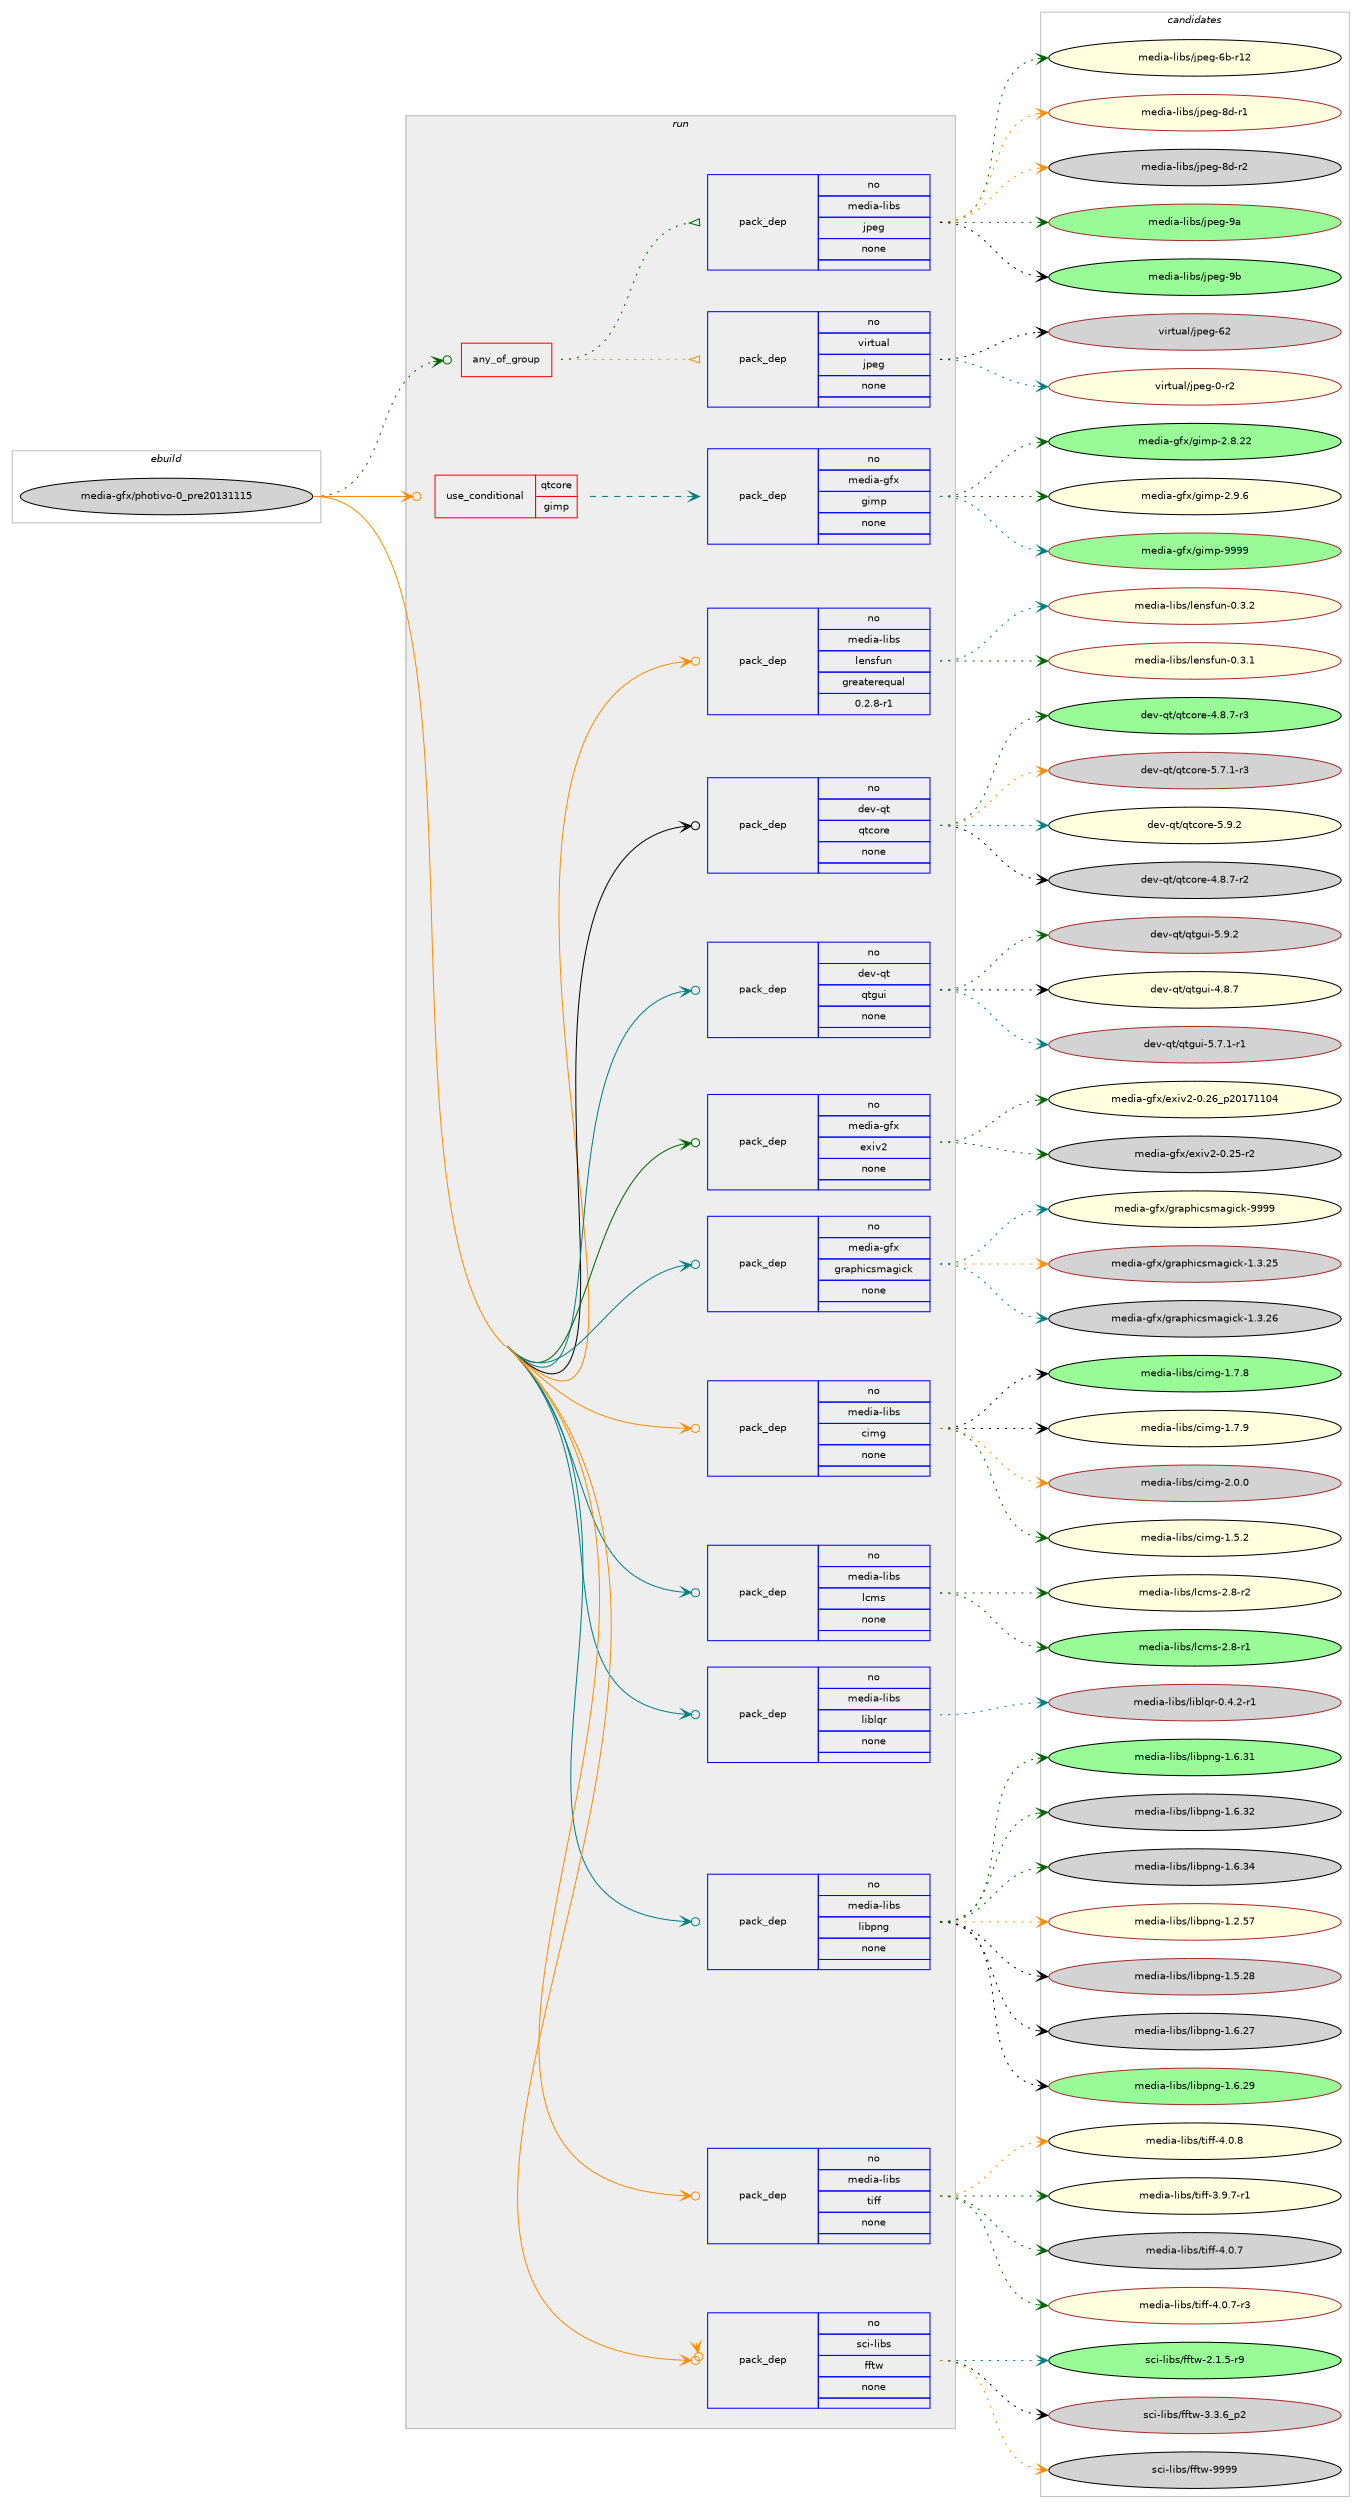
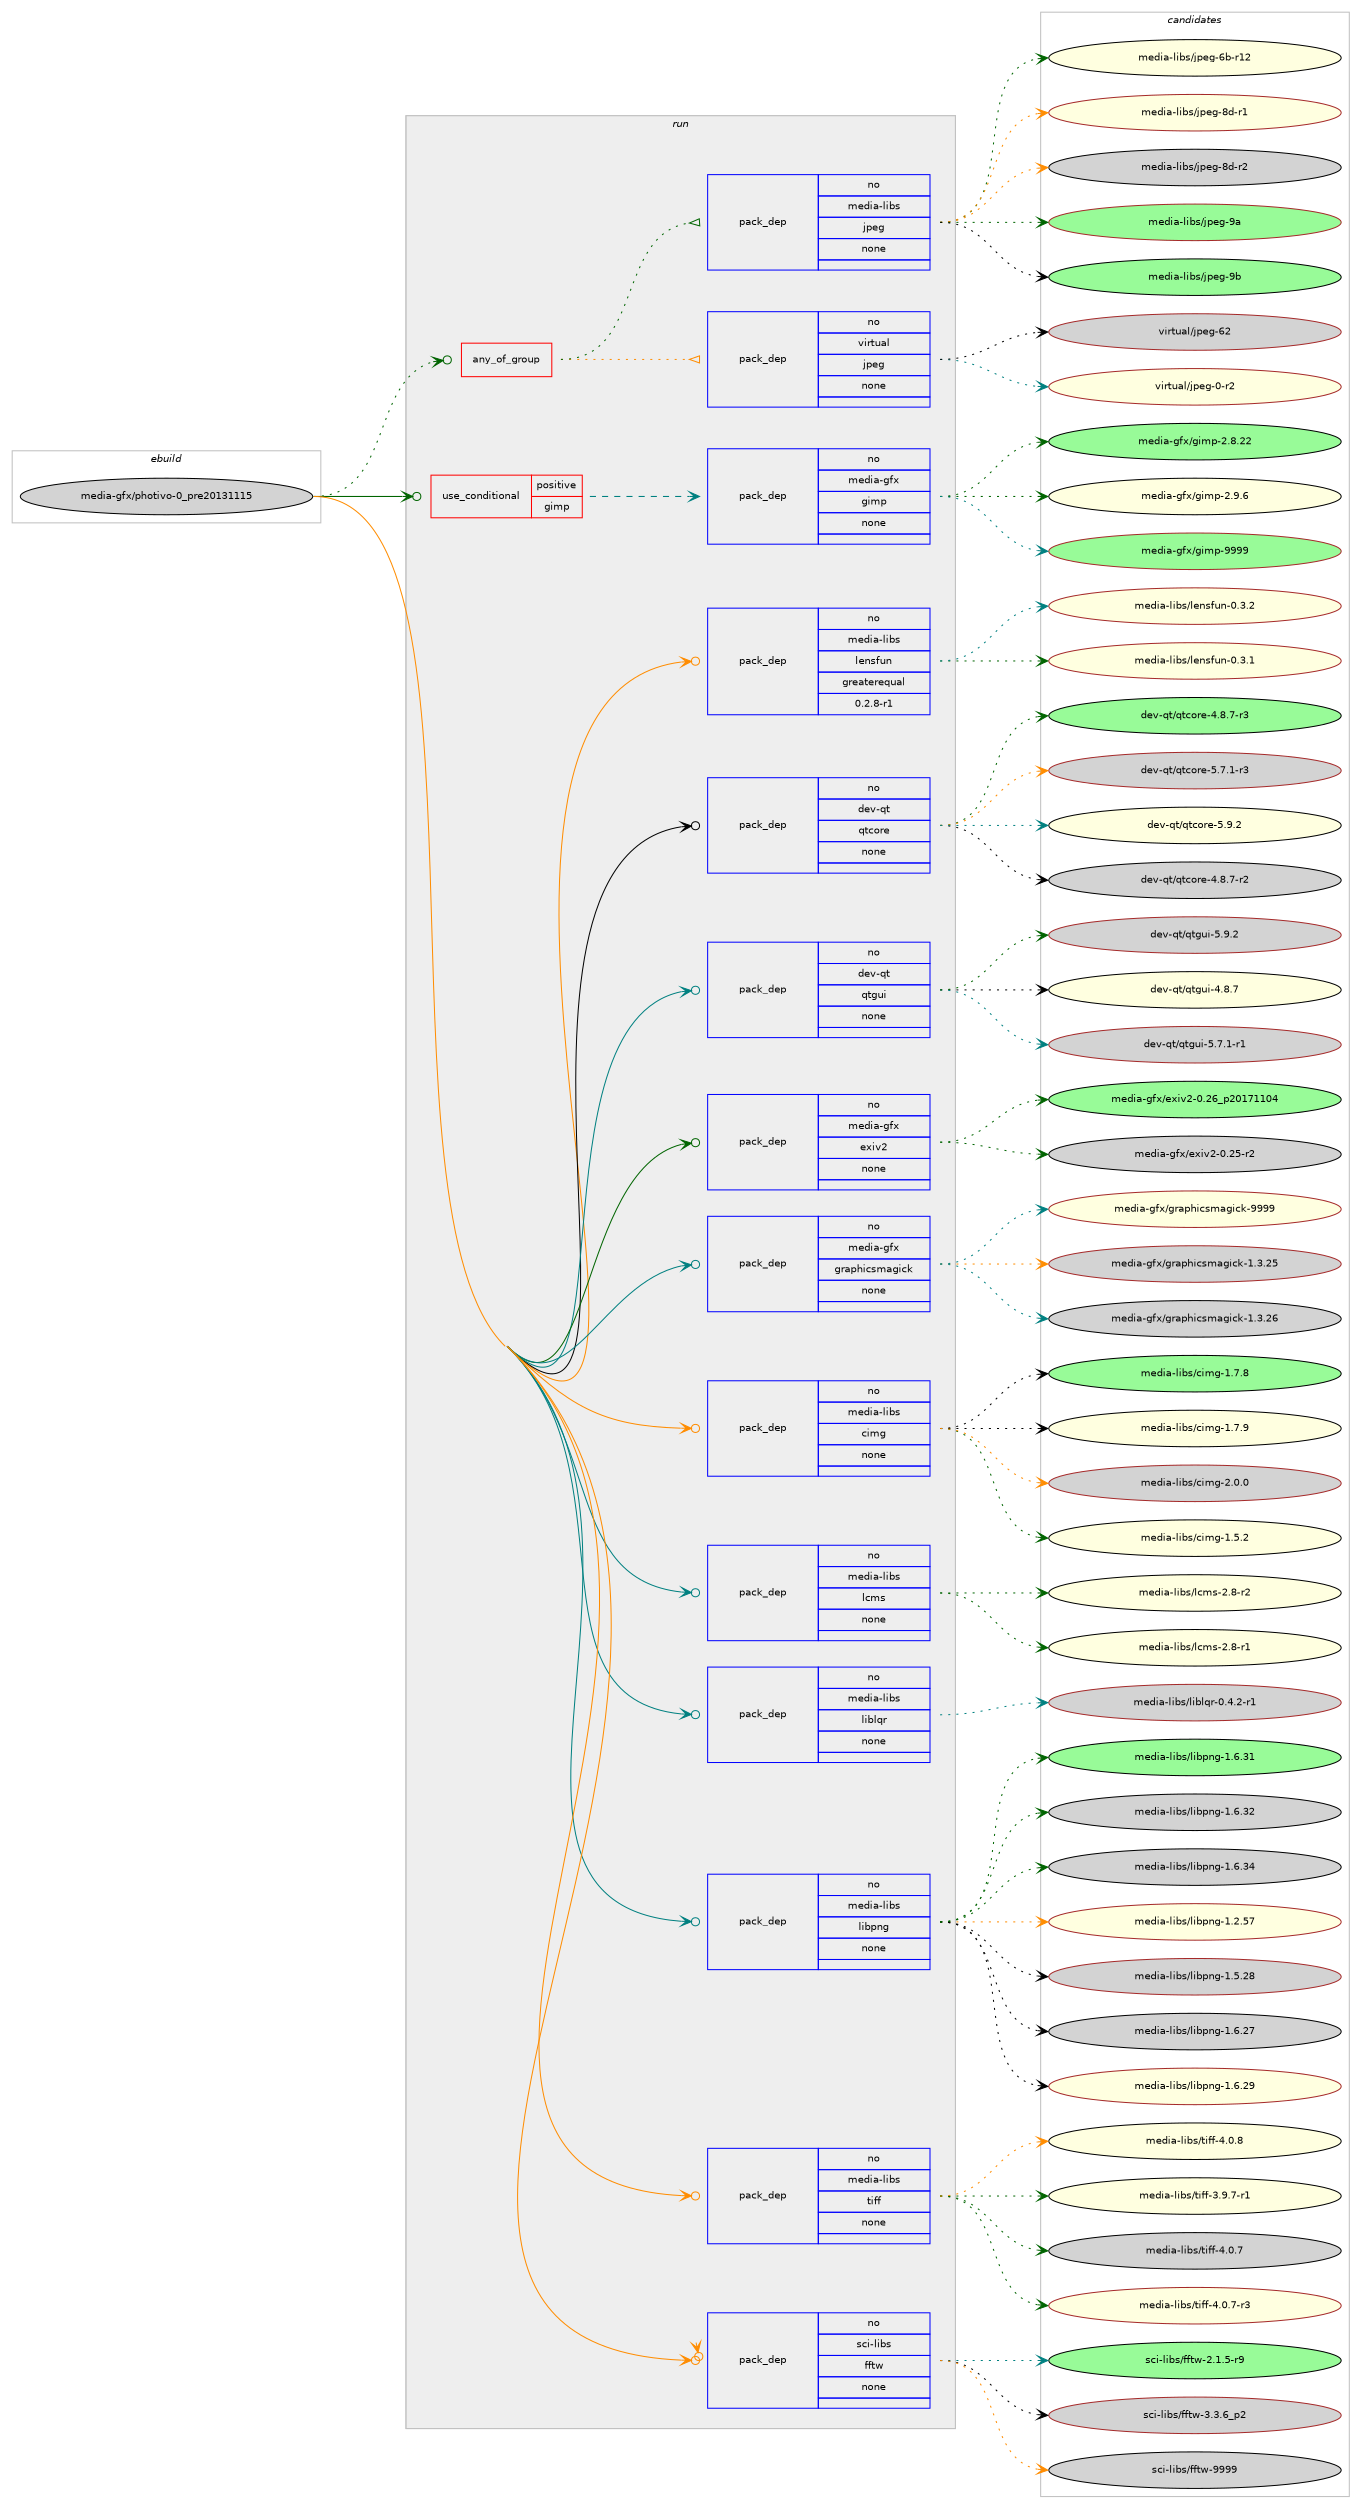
node "use_conditional": text "qtcore" -> "positive"
edge "media-gfx/photivo-0_pre20131115" -> "use_conditional": color darkorange -> darkgreen
node "media-gfx/exiv2-0.26_p20171104": fillcolor lightyellow -> palegreen
node "media-gfx/graphicsmagick-9999": color black -> brown
node "media-libs/lcms-2.8-r1": fillcolor palegreen -> lightyellow
node "media-libs/libpng-1.6.29": fillcolor palegreen -> lightyellow
